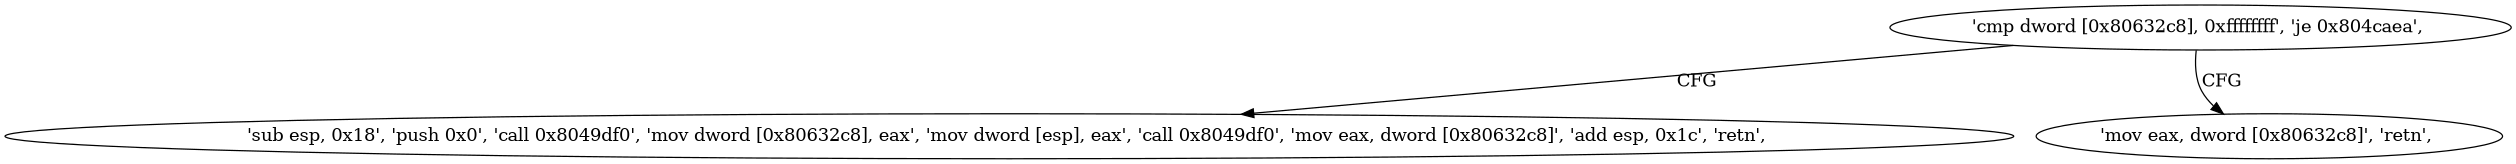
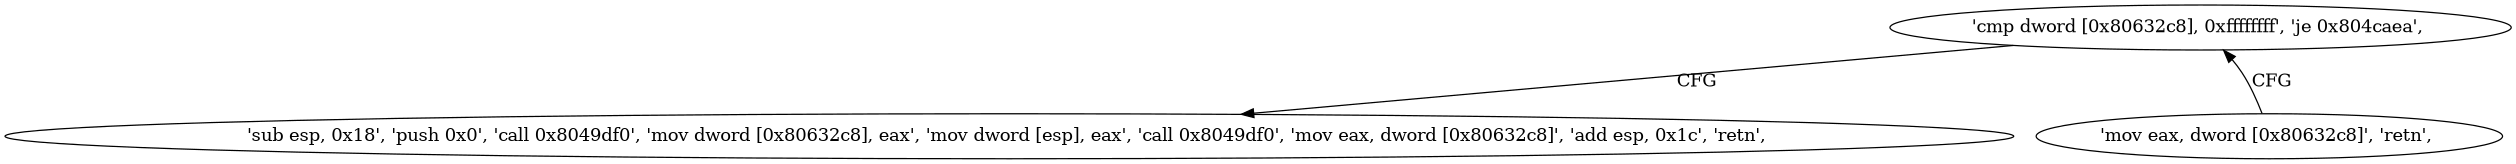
edge "'cmp dword [0x80632c8], 0xffffffff', 'je 0x804caea'," -> "'mov eax, dword [0x80632c8]', 'retn',": reversed
